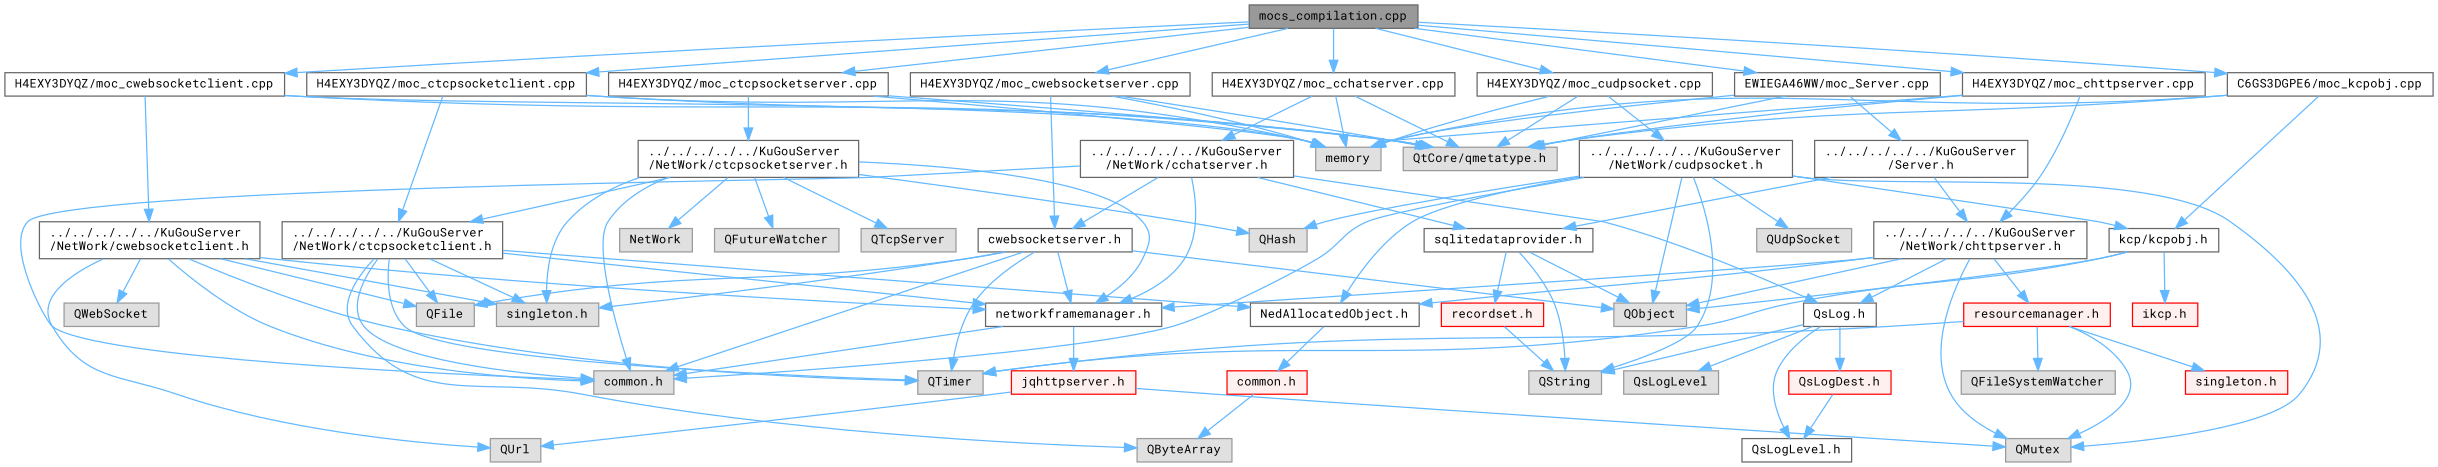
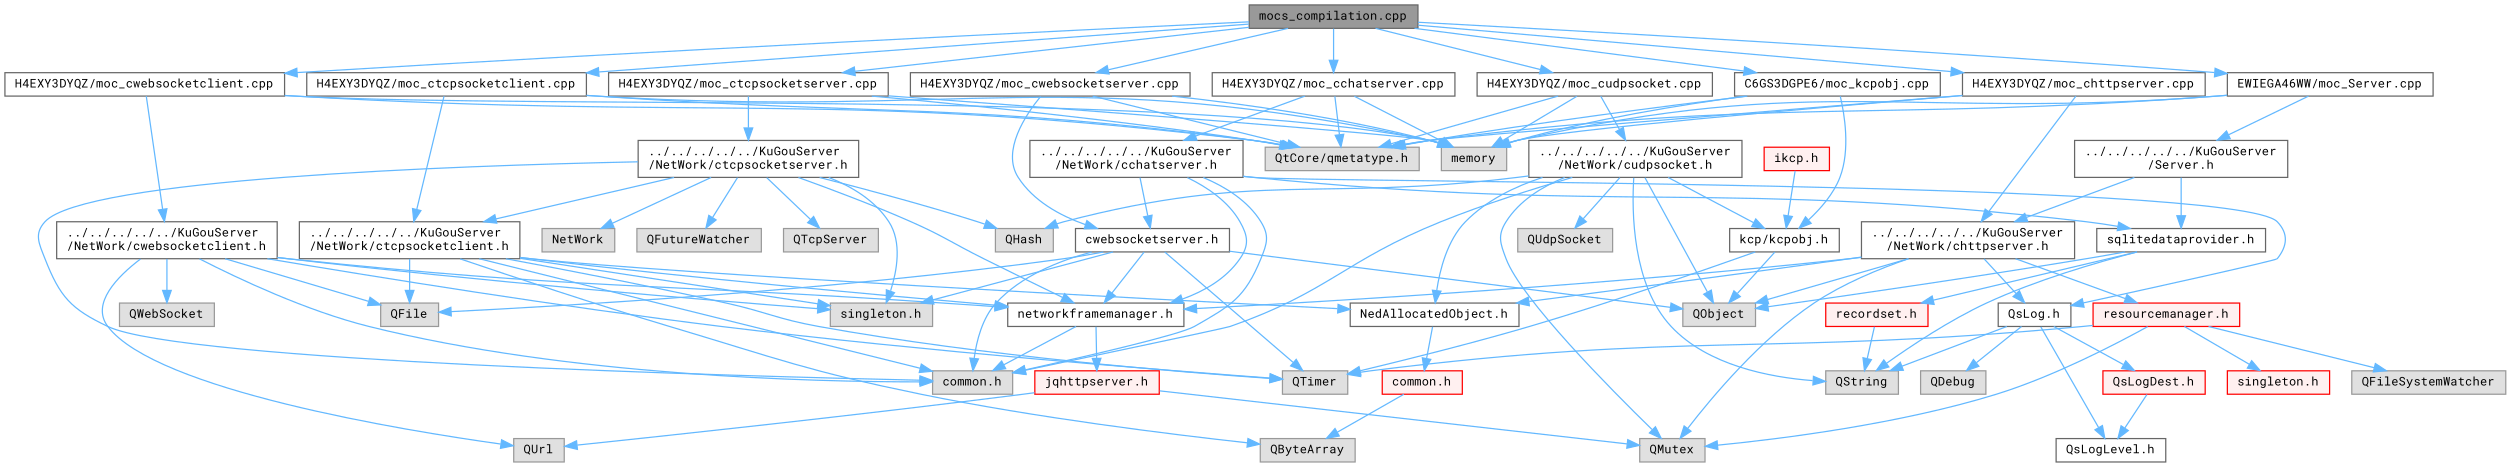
edge "kcp/kcpobj.h" -> "ikcp.h": reversed
node "QsLogLevel": label "QsLogLevel" -> "QDebug"
